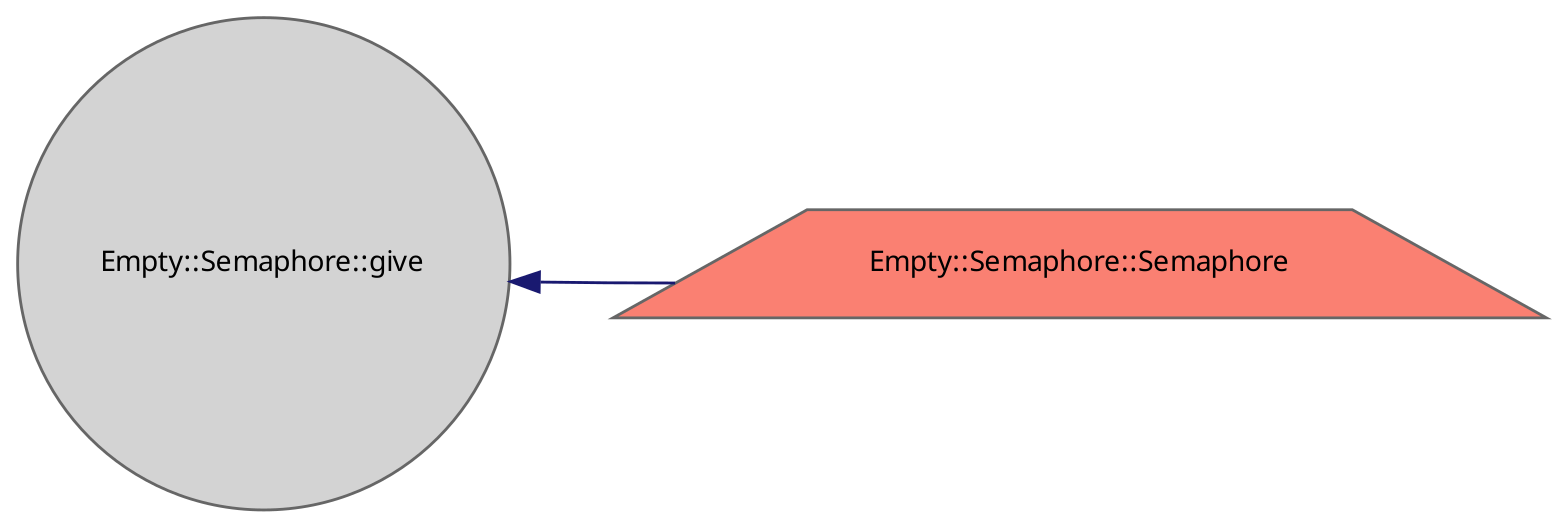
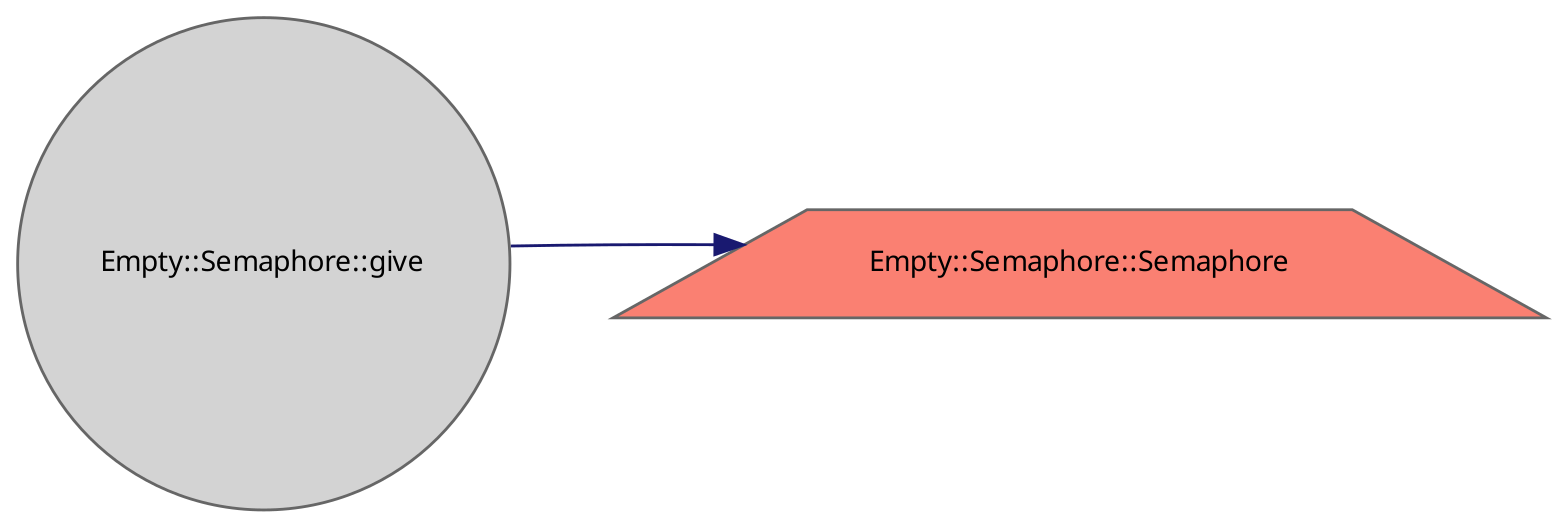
edge "Empty::Semaphore::Semaphore" -> "Empty::Semaphore::give": reversed
